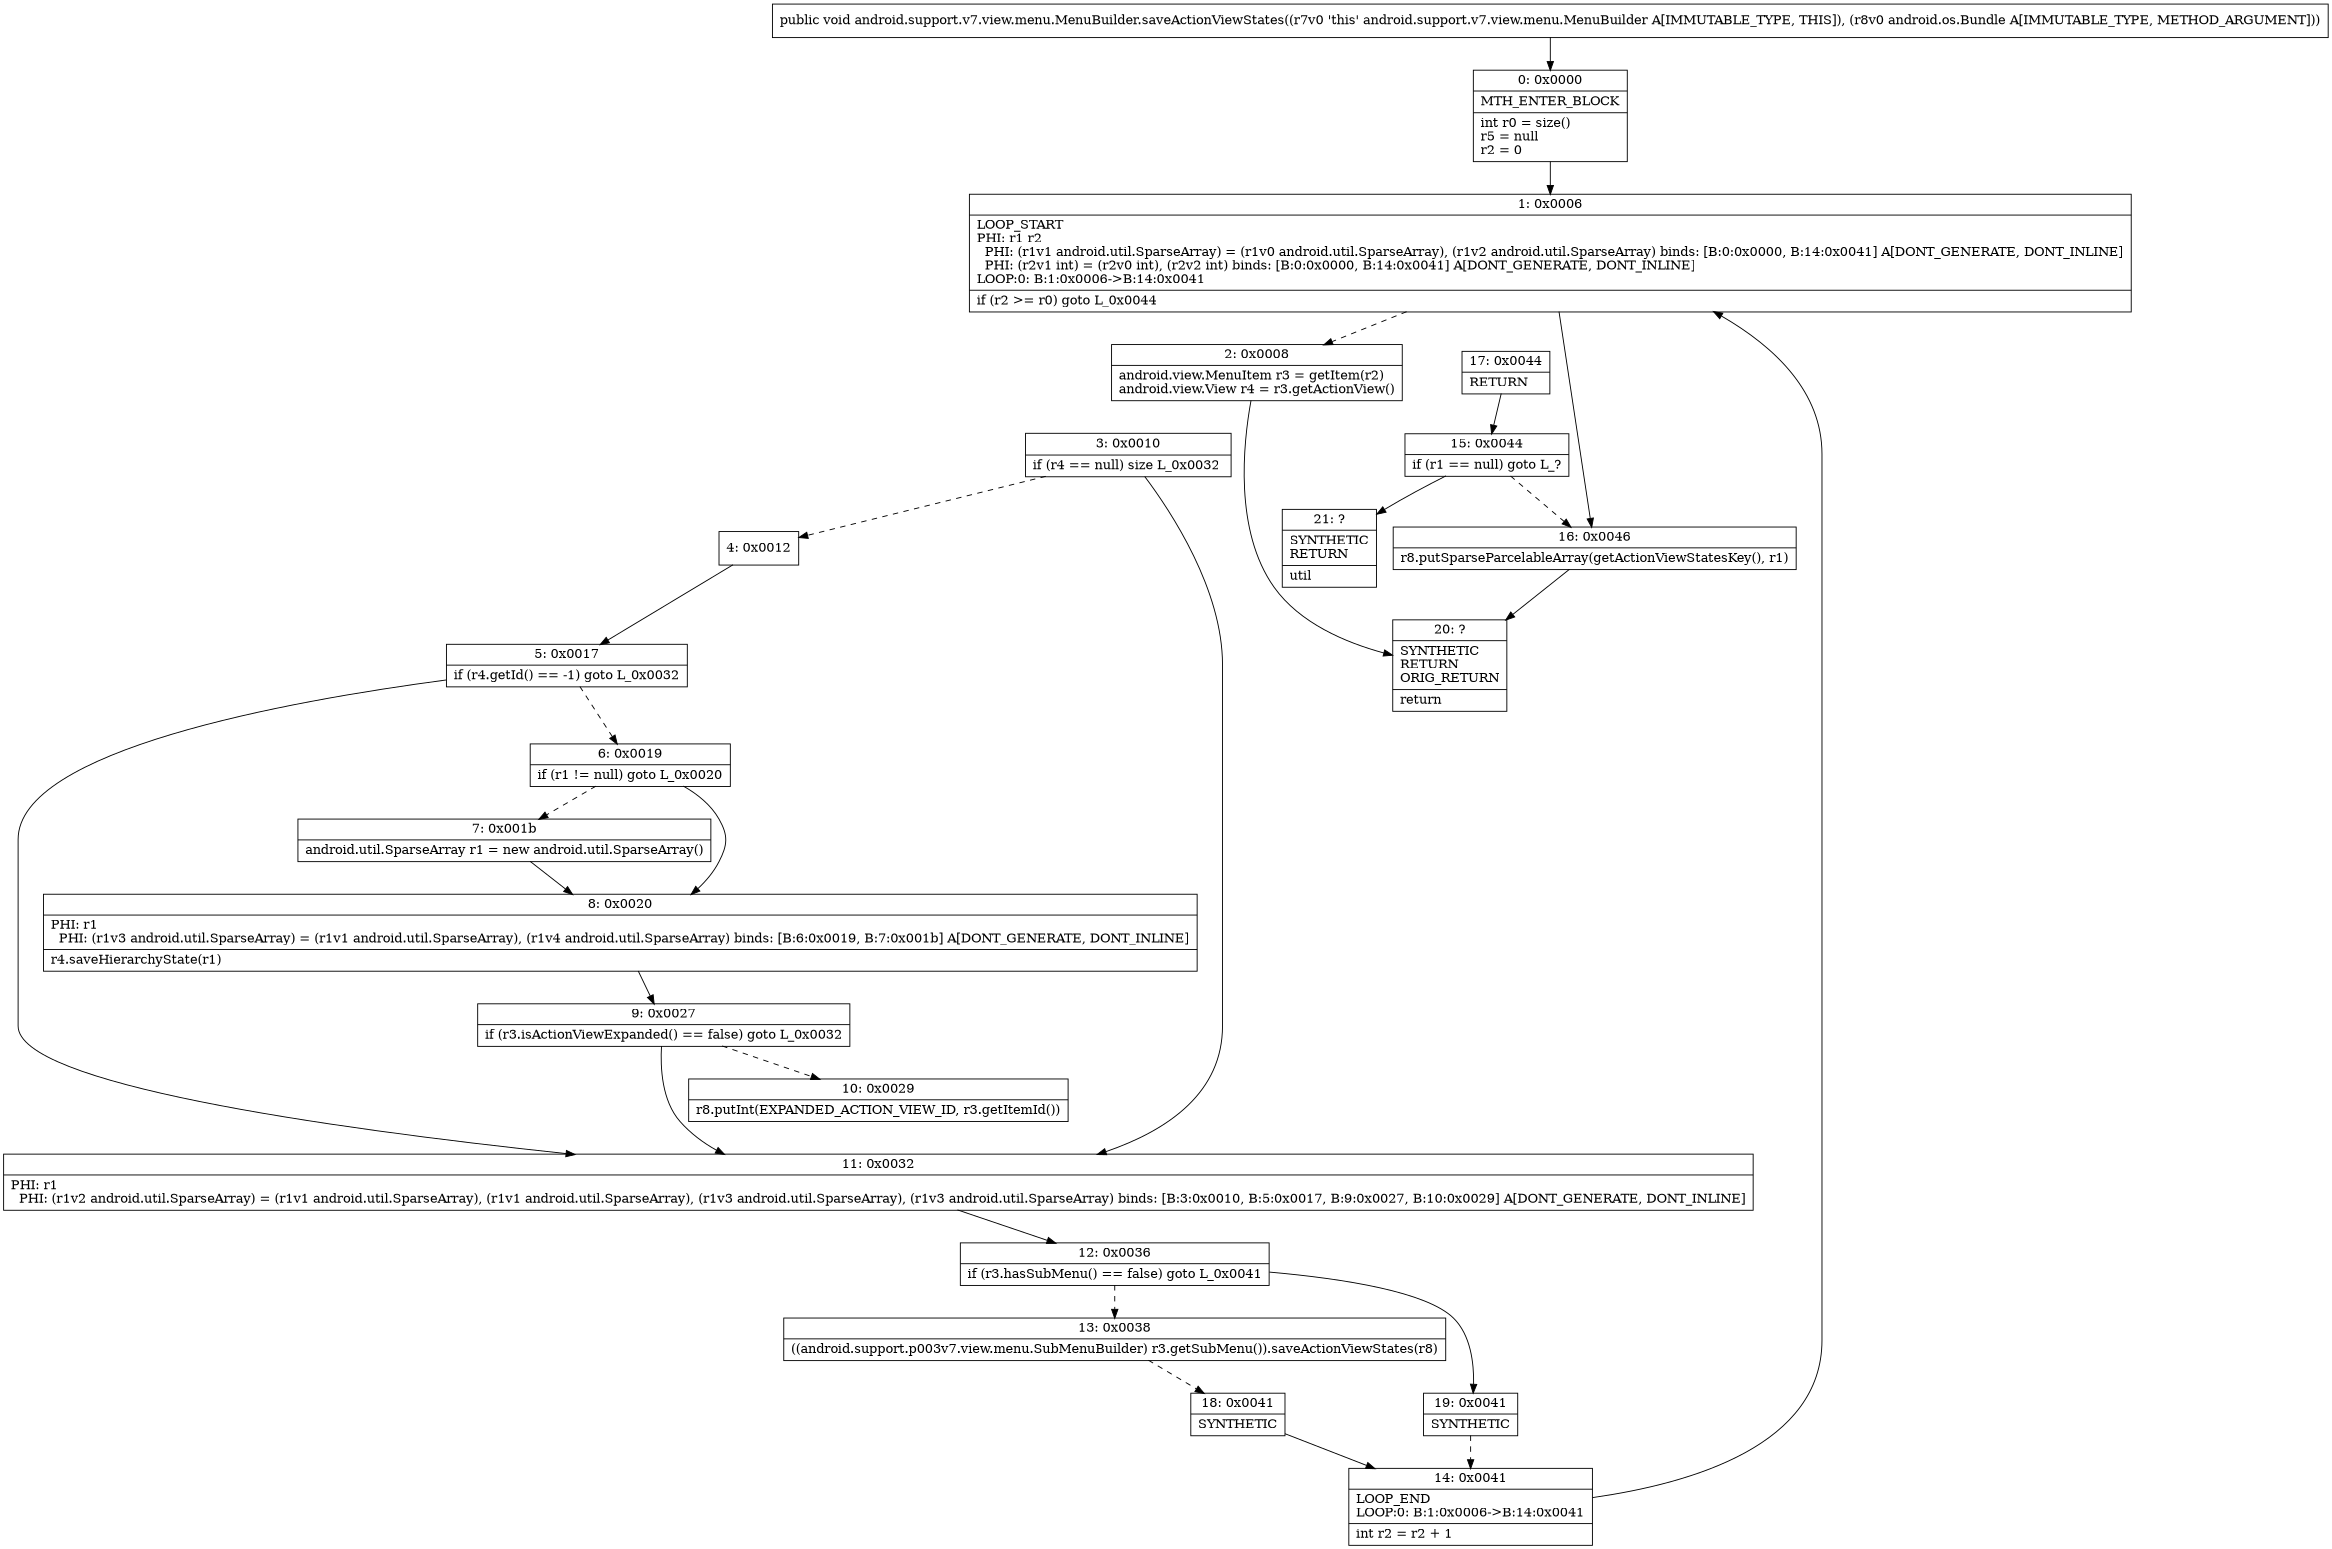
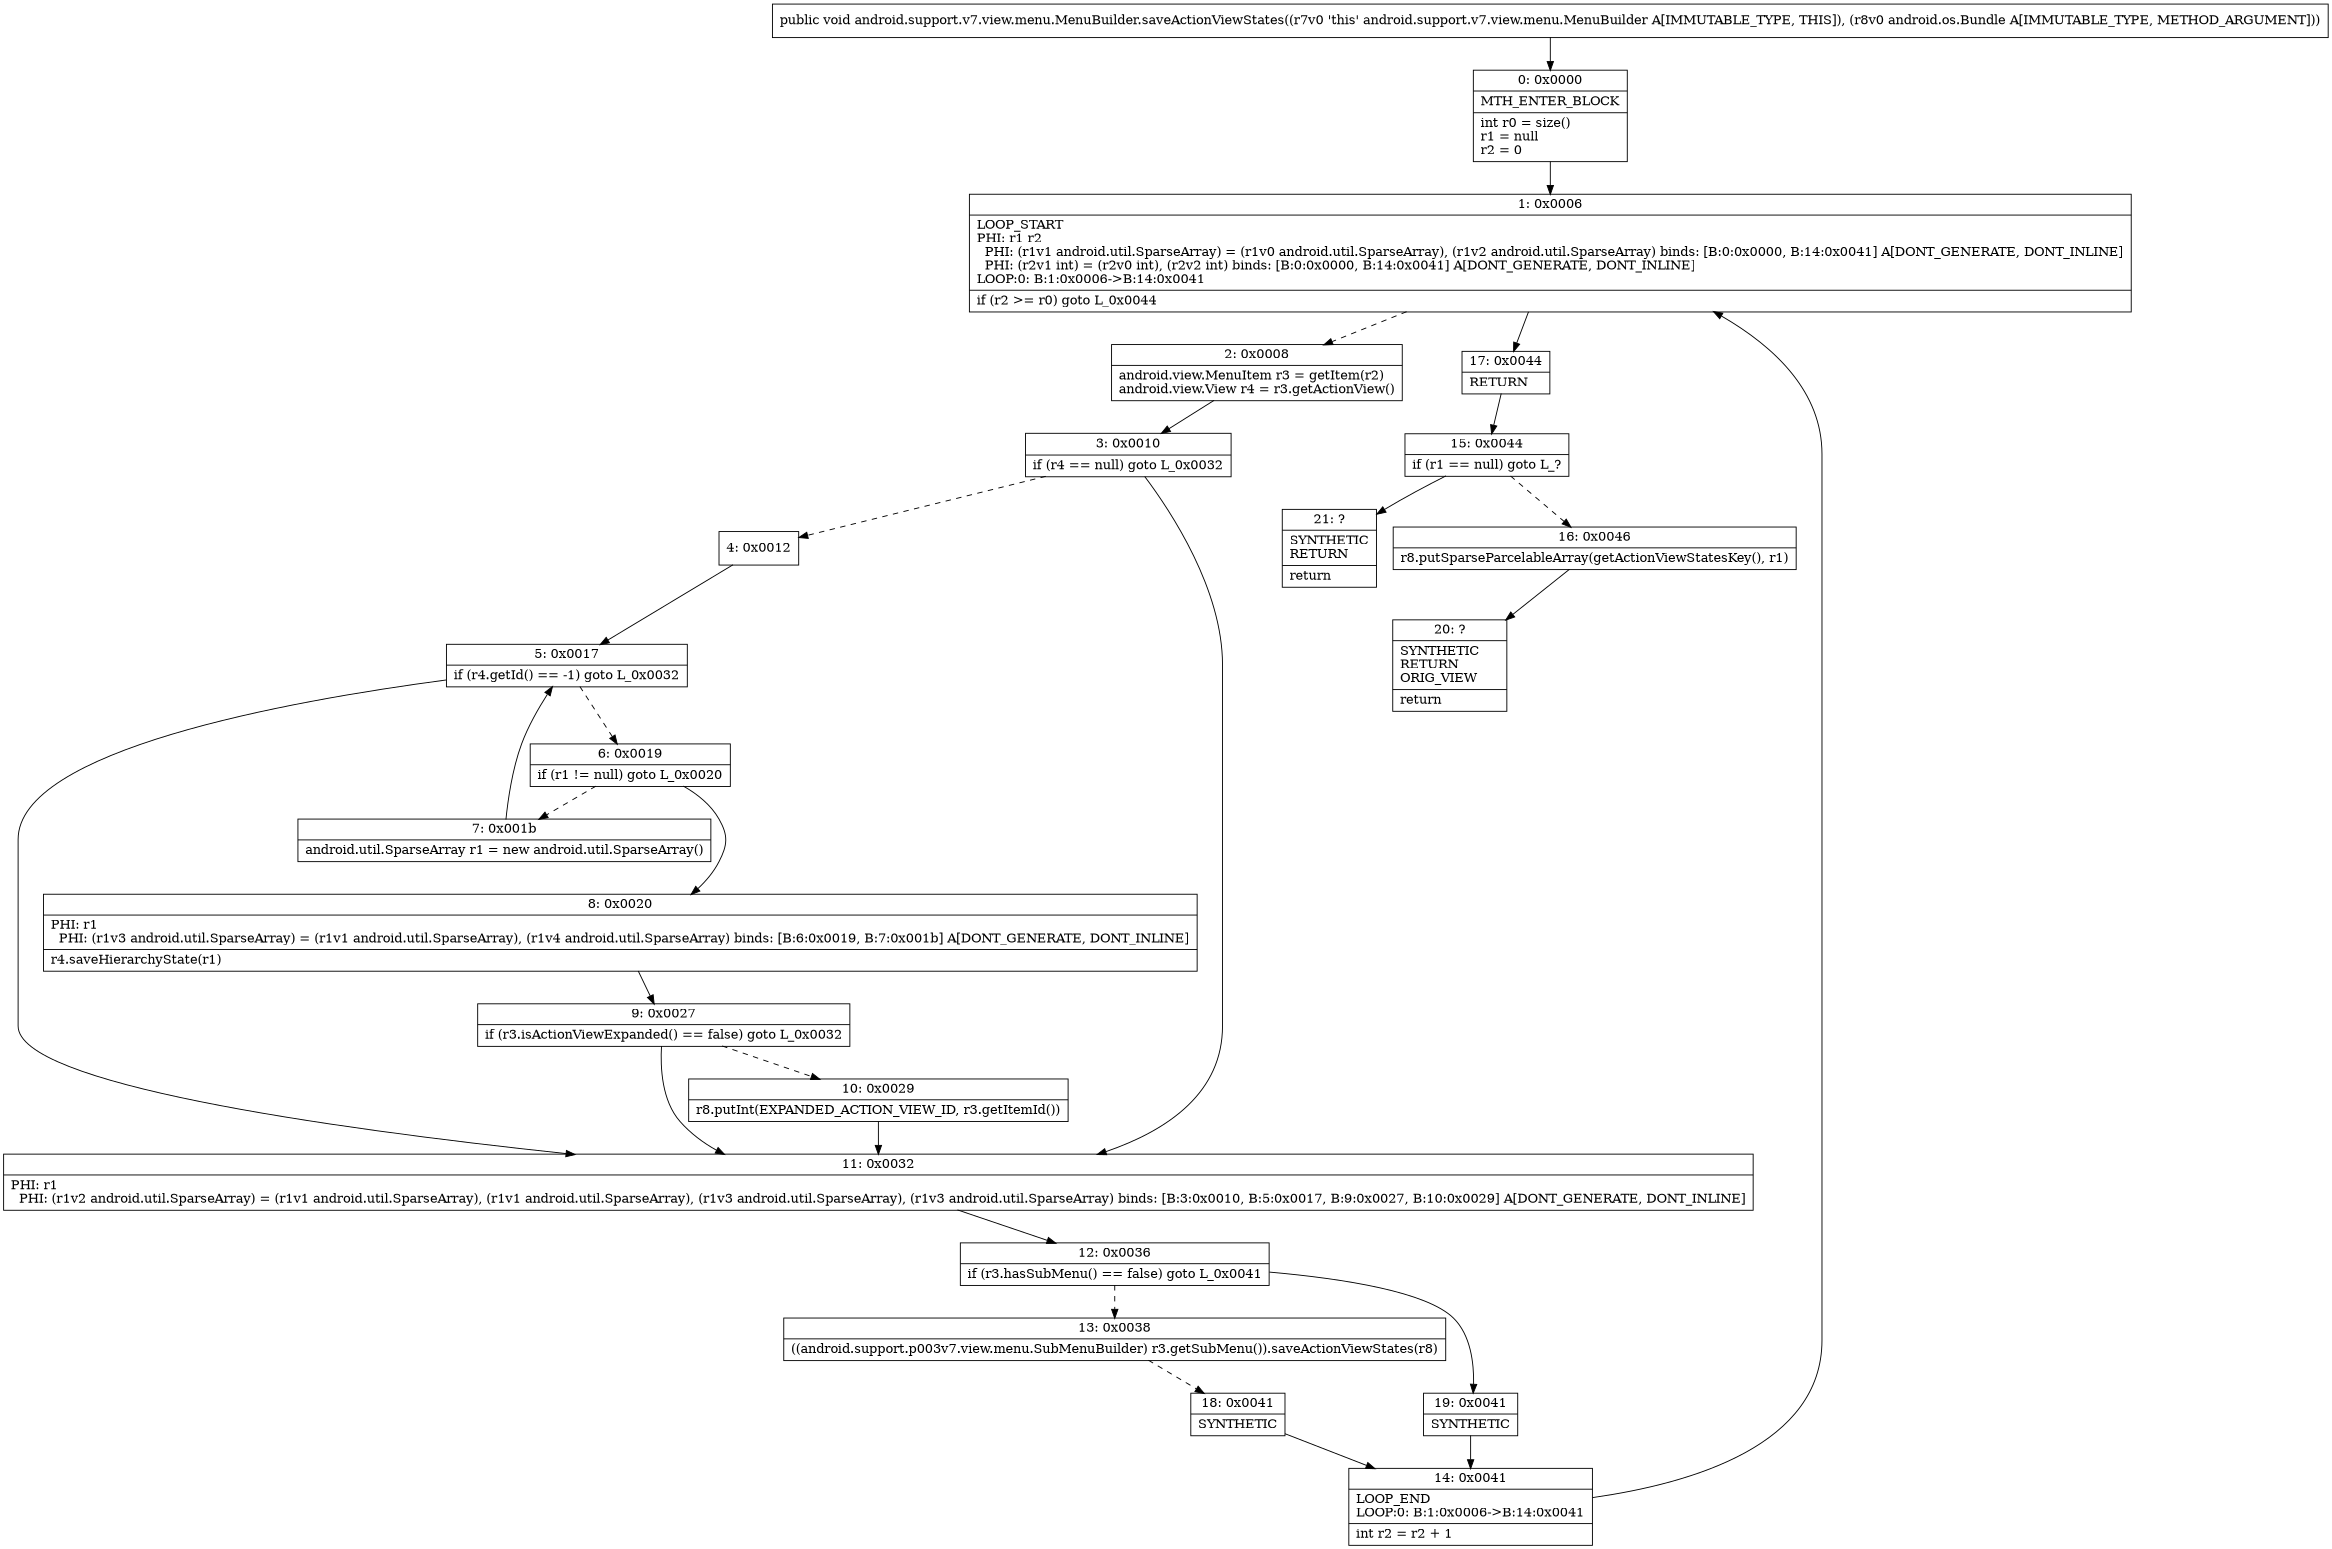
node "0: 0x0000": text "r5 = null" -> "r1 = null"
edge "1: 0x0006" -> "16: 0x0046": now "1: 0x0006" -> "17: 0x0044"
node "3: 0x0010": text "if (r4 == null) size L_0x0032" -> "if (r4 == null) goto L_0x0032"
edge "2: 0x0008" -> "20: ?": now "2: 0x0008" -> "3: 0x0010"
node "21: ?": text "util" -> "return"
node "20: ?": text "ORIG_RETURN" -> "ORIG_VIEW"
edge "7: 0x001b" -> "8: 0x0020": now "7: 0x001b" -> "5: 0x0017"
edge "10: 0x0029" -> "11: 0x0032": added
edge "19: 0x0041" -> "14: 0x0041": style dashed -> solid
